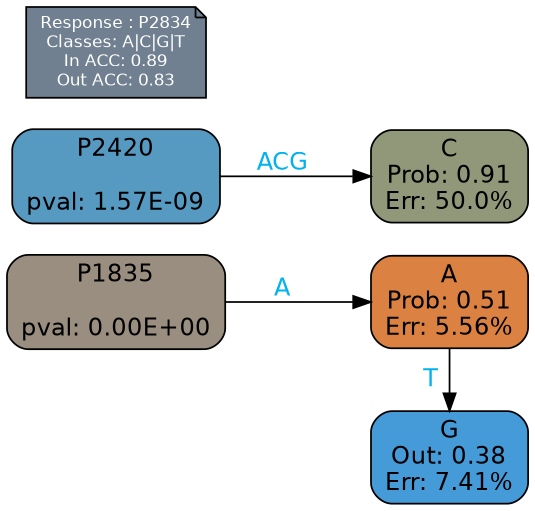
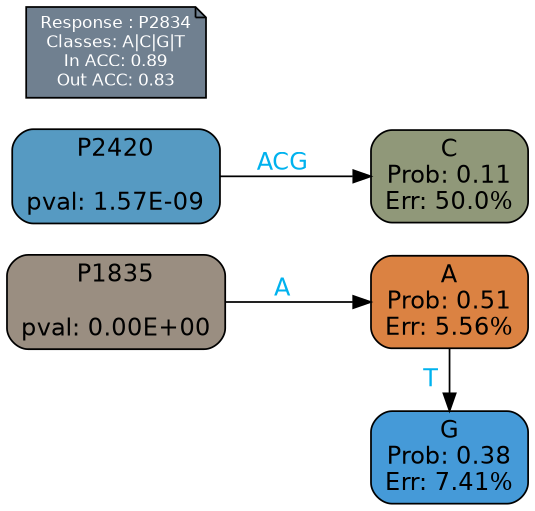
node "C Prob: 0.91 Err: 50.0%": label "C Prob: 0.91 Err: 50.0%" -> "C Prob: 0.11 Err: 50.0%"
node "G Out: 0.38 Err: 7.41%": label "G Out: 0.38 Err: 7.41%" -> "G Prob: 0.38 Err: 7.41%"
